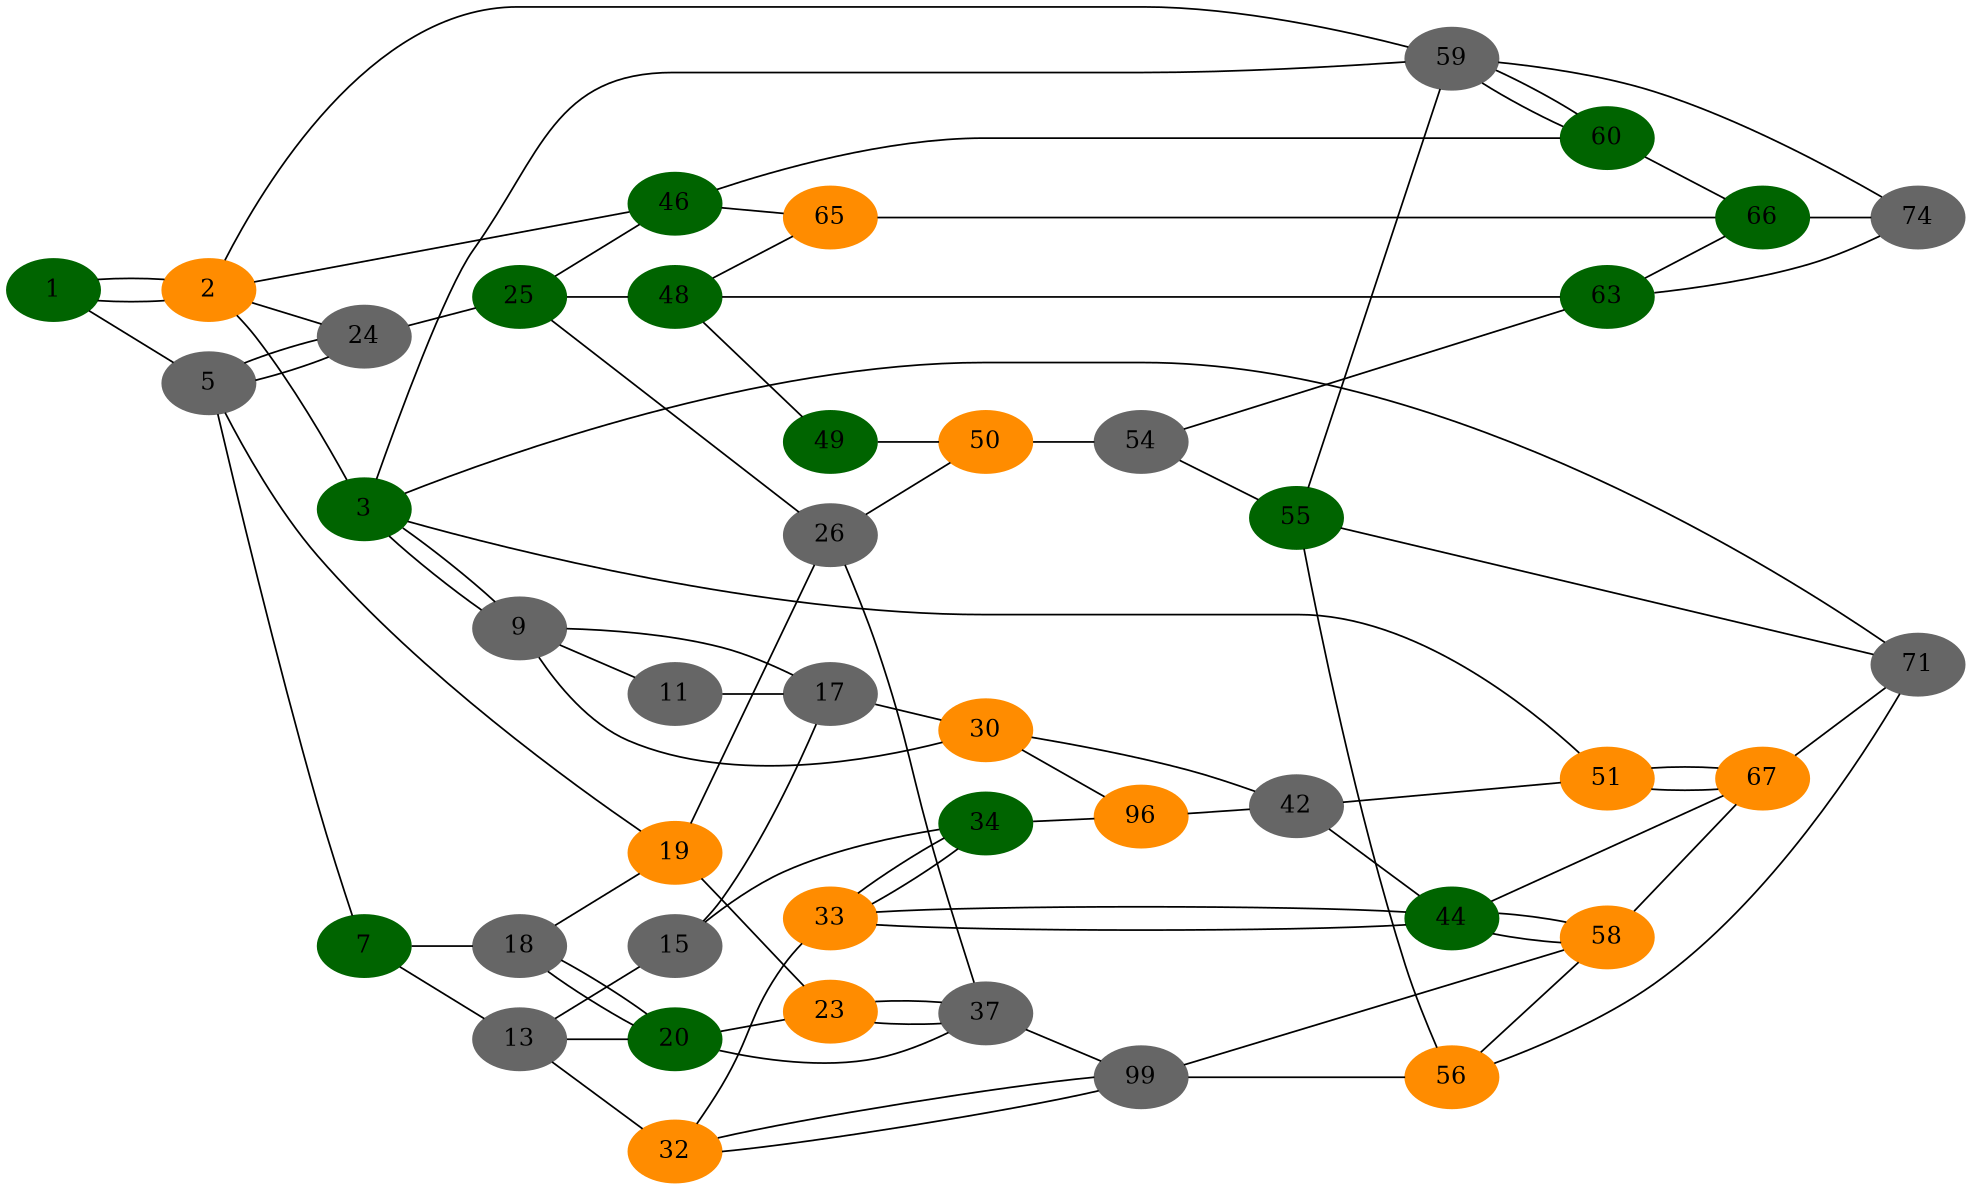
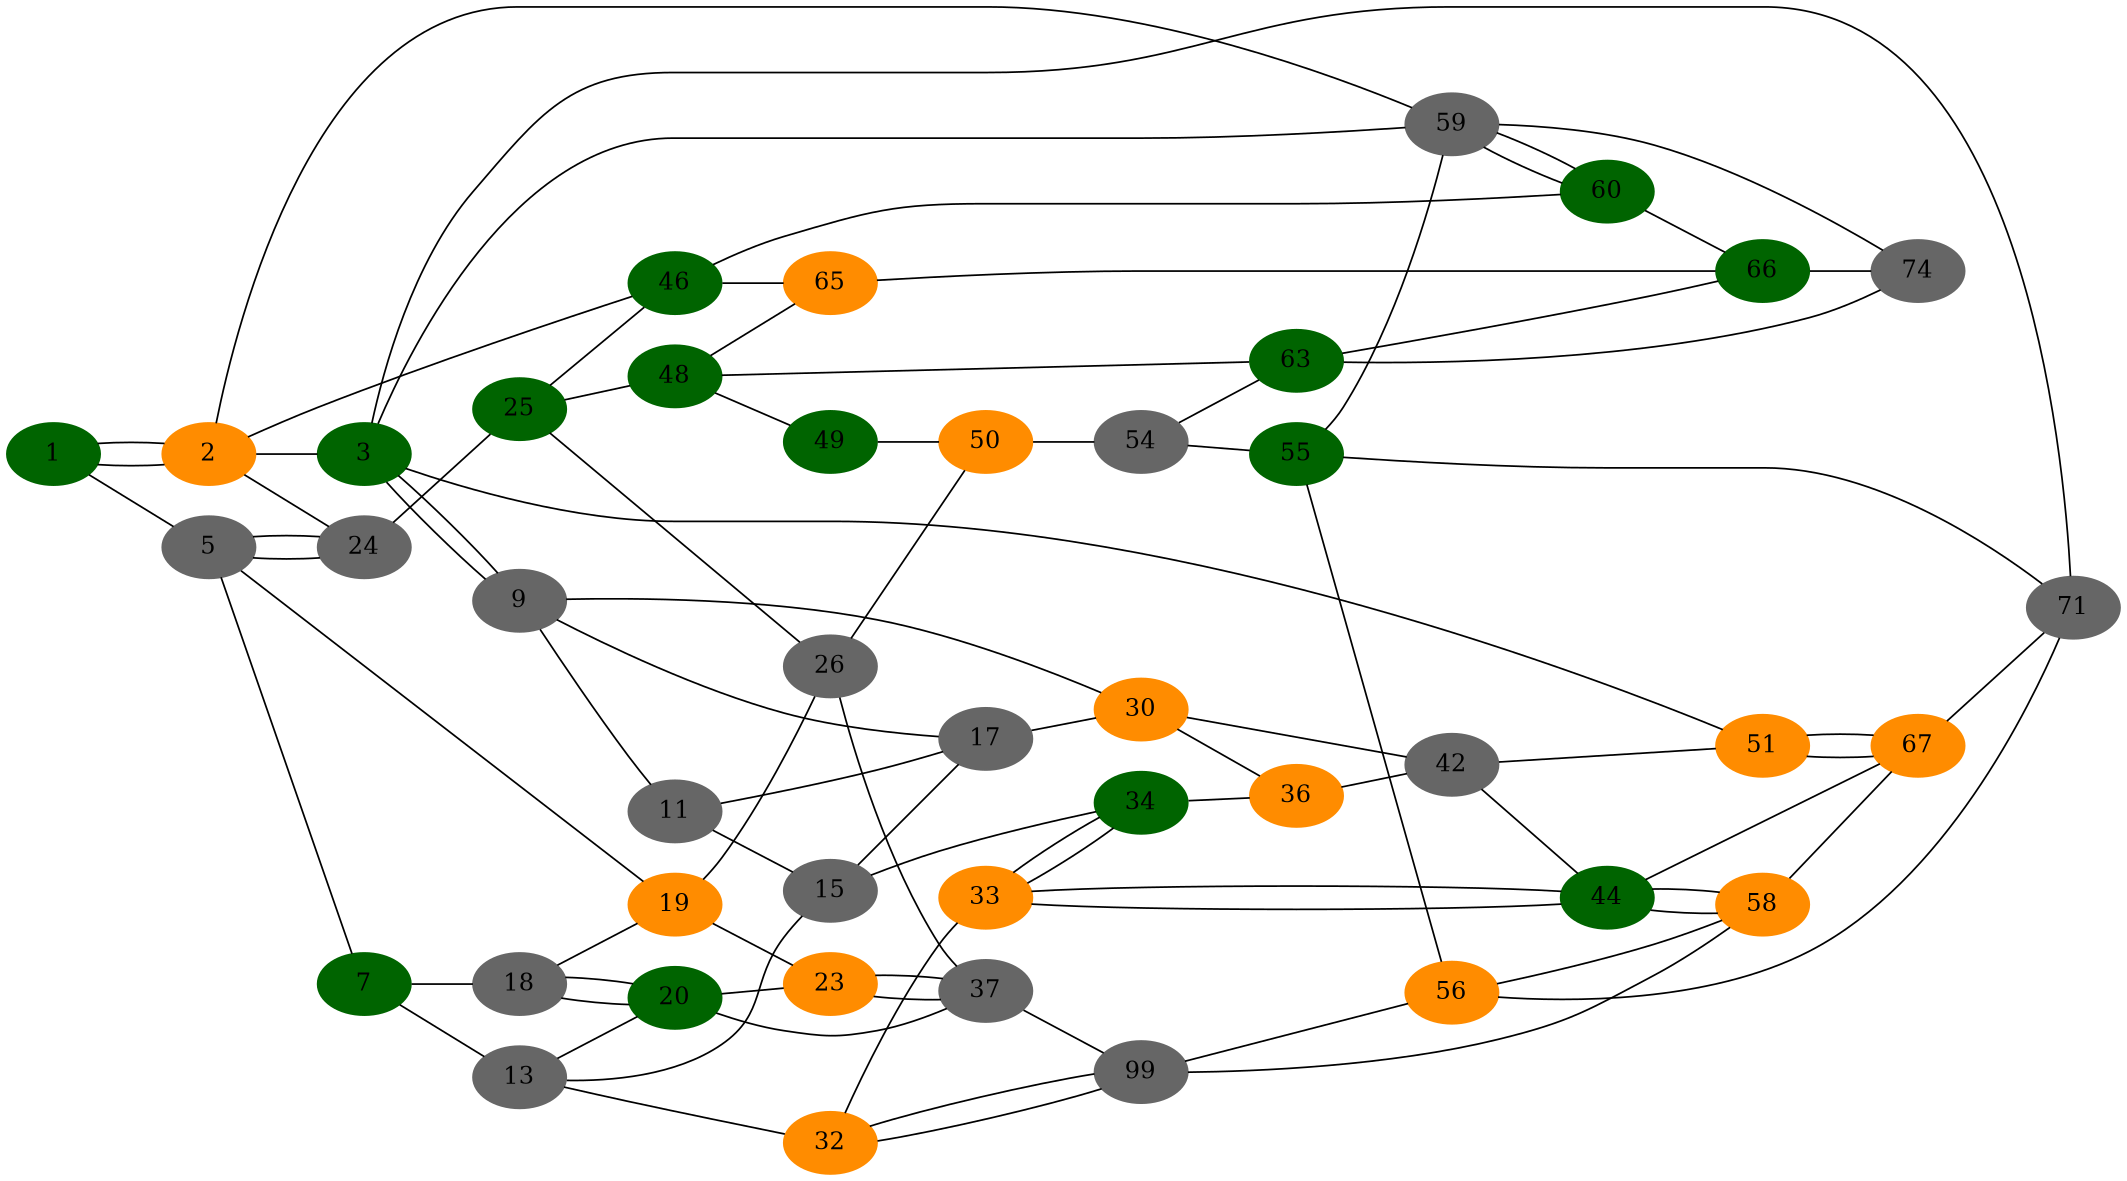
node "96": label "96" -> "36"
edge "11" -- "15": added
